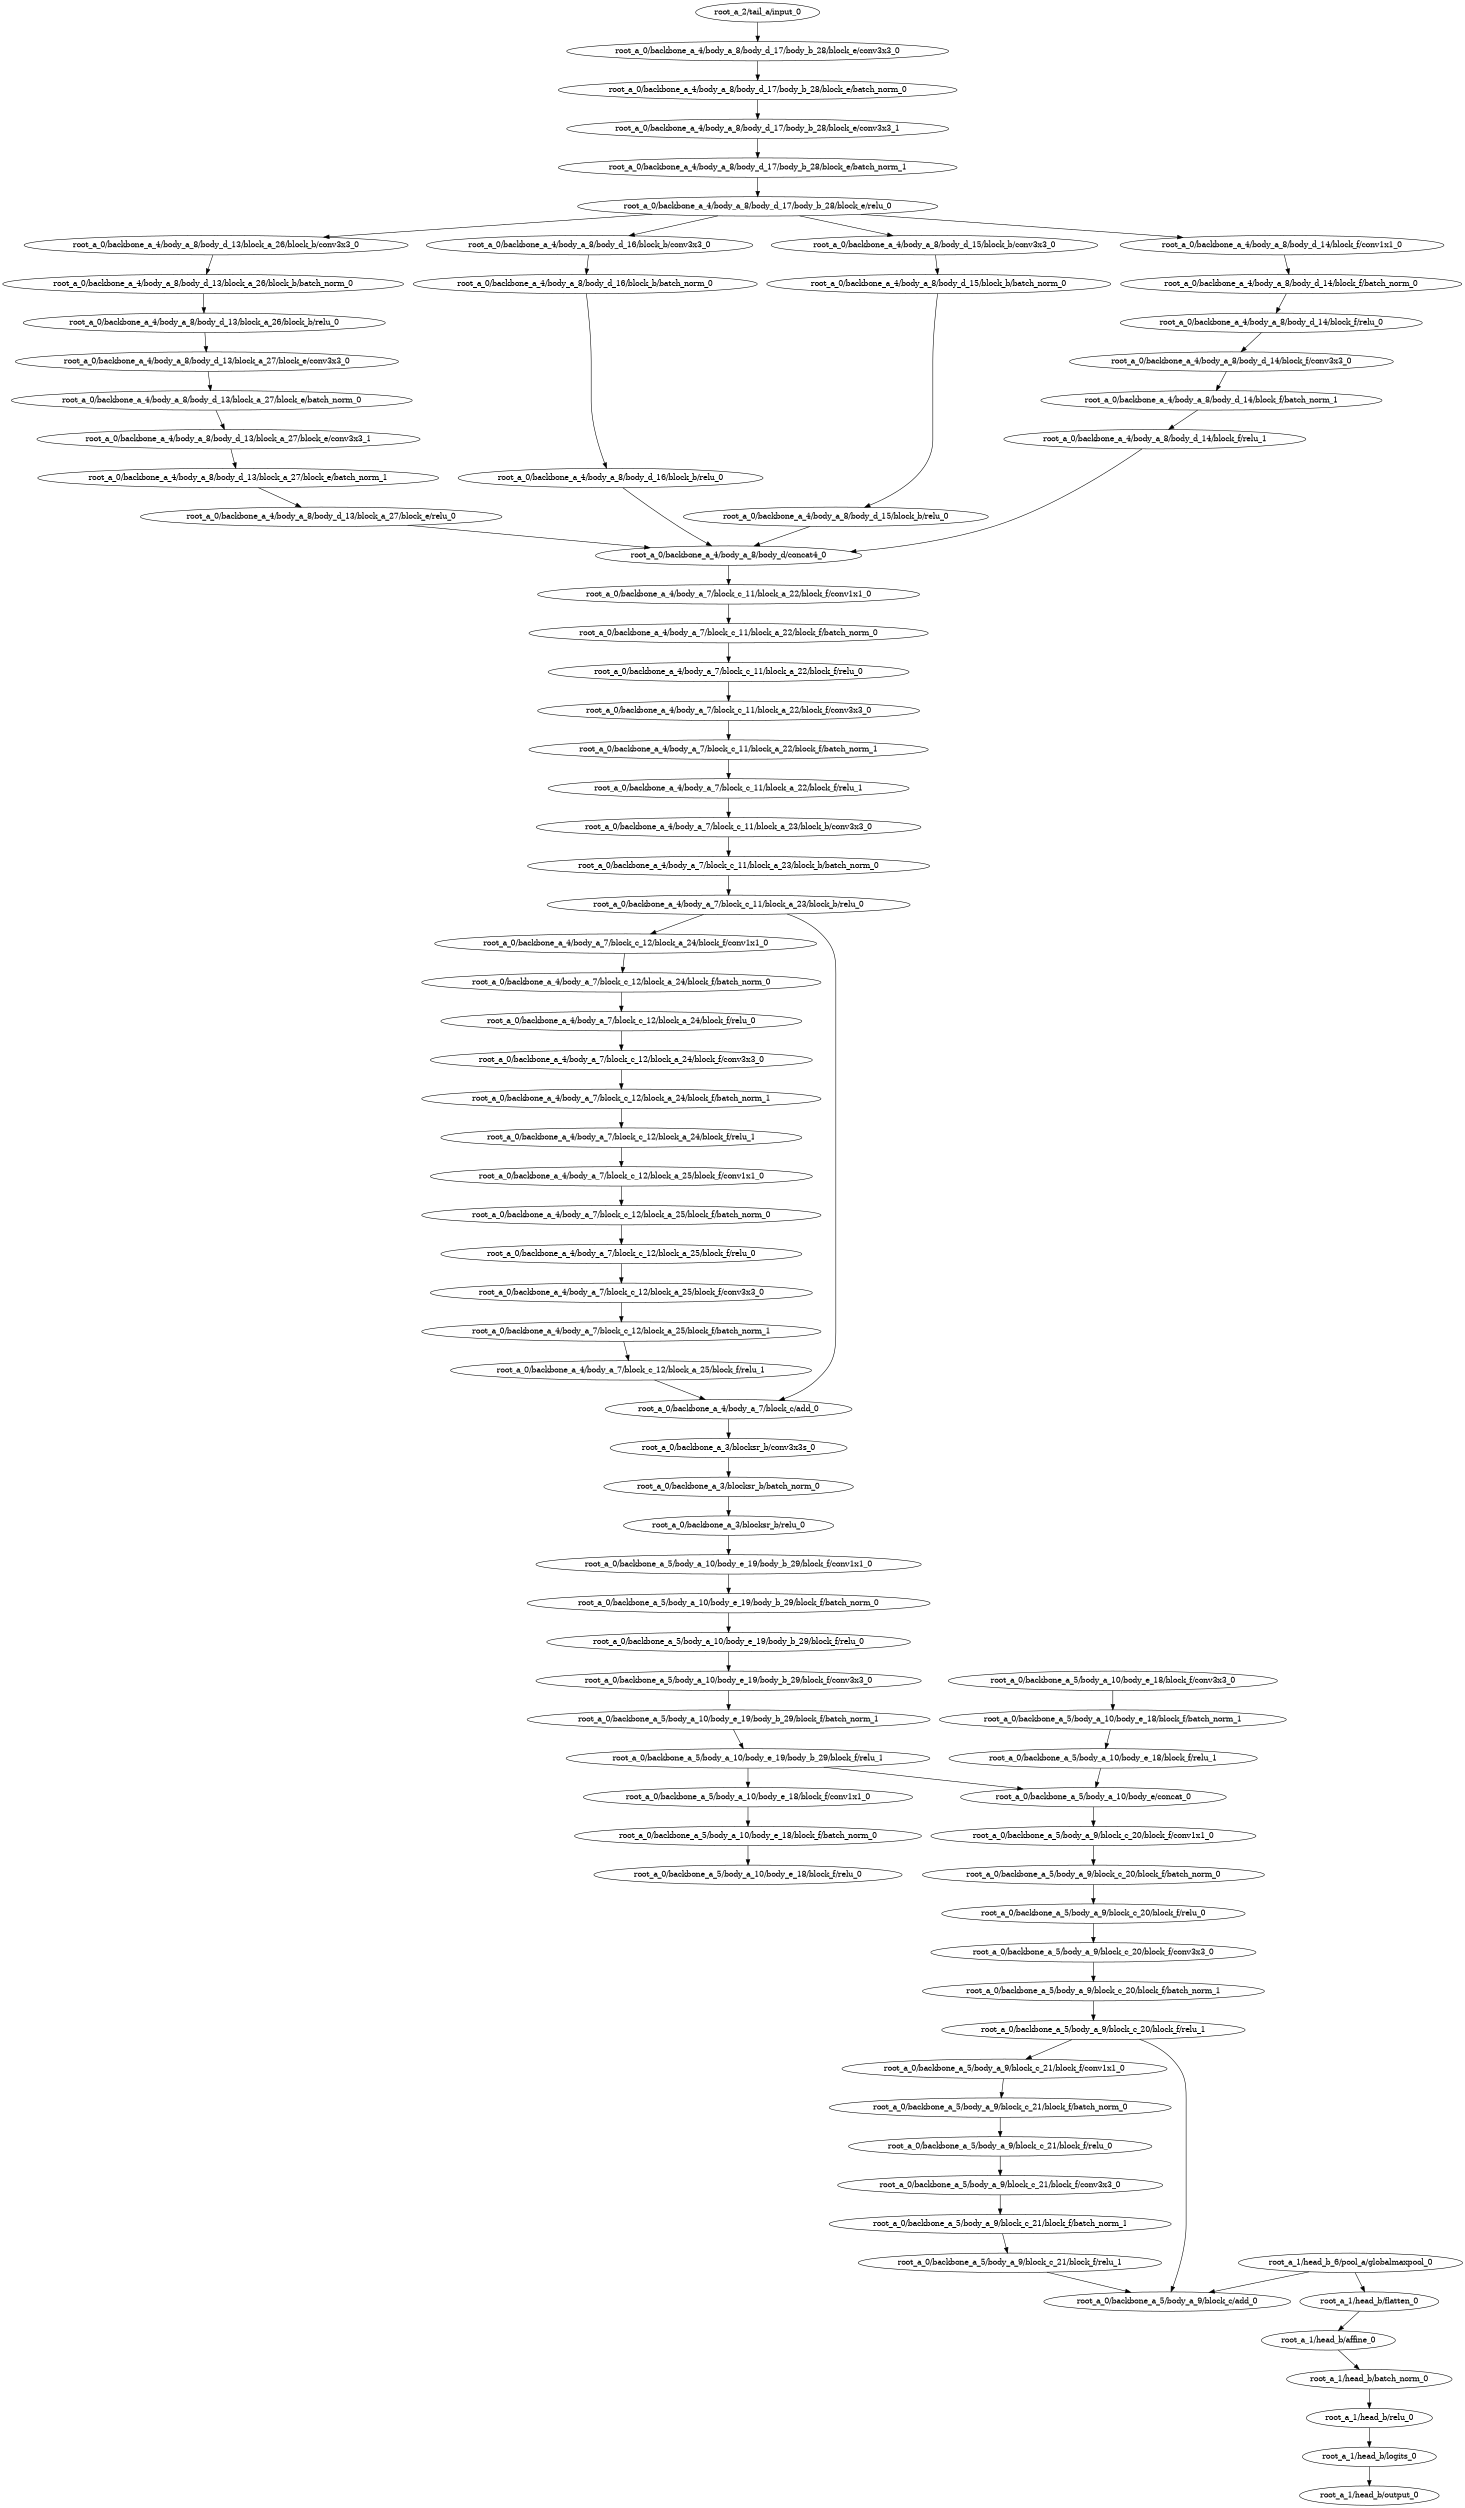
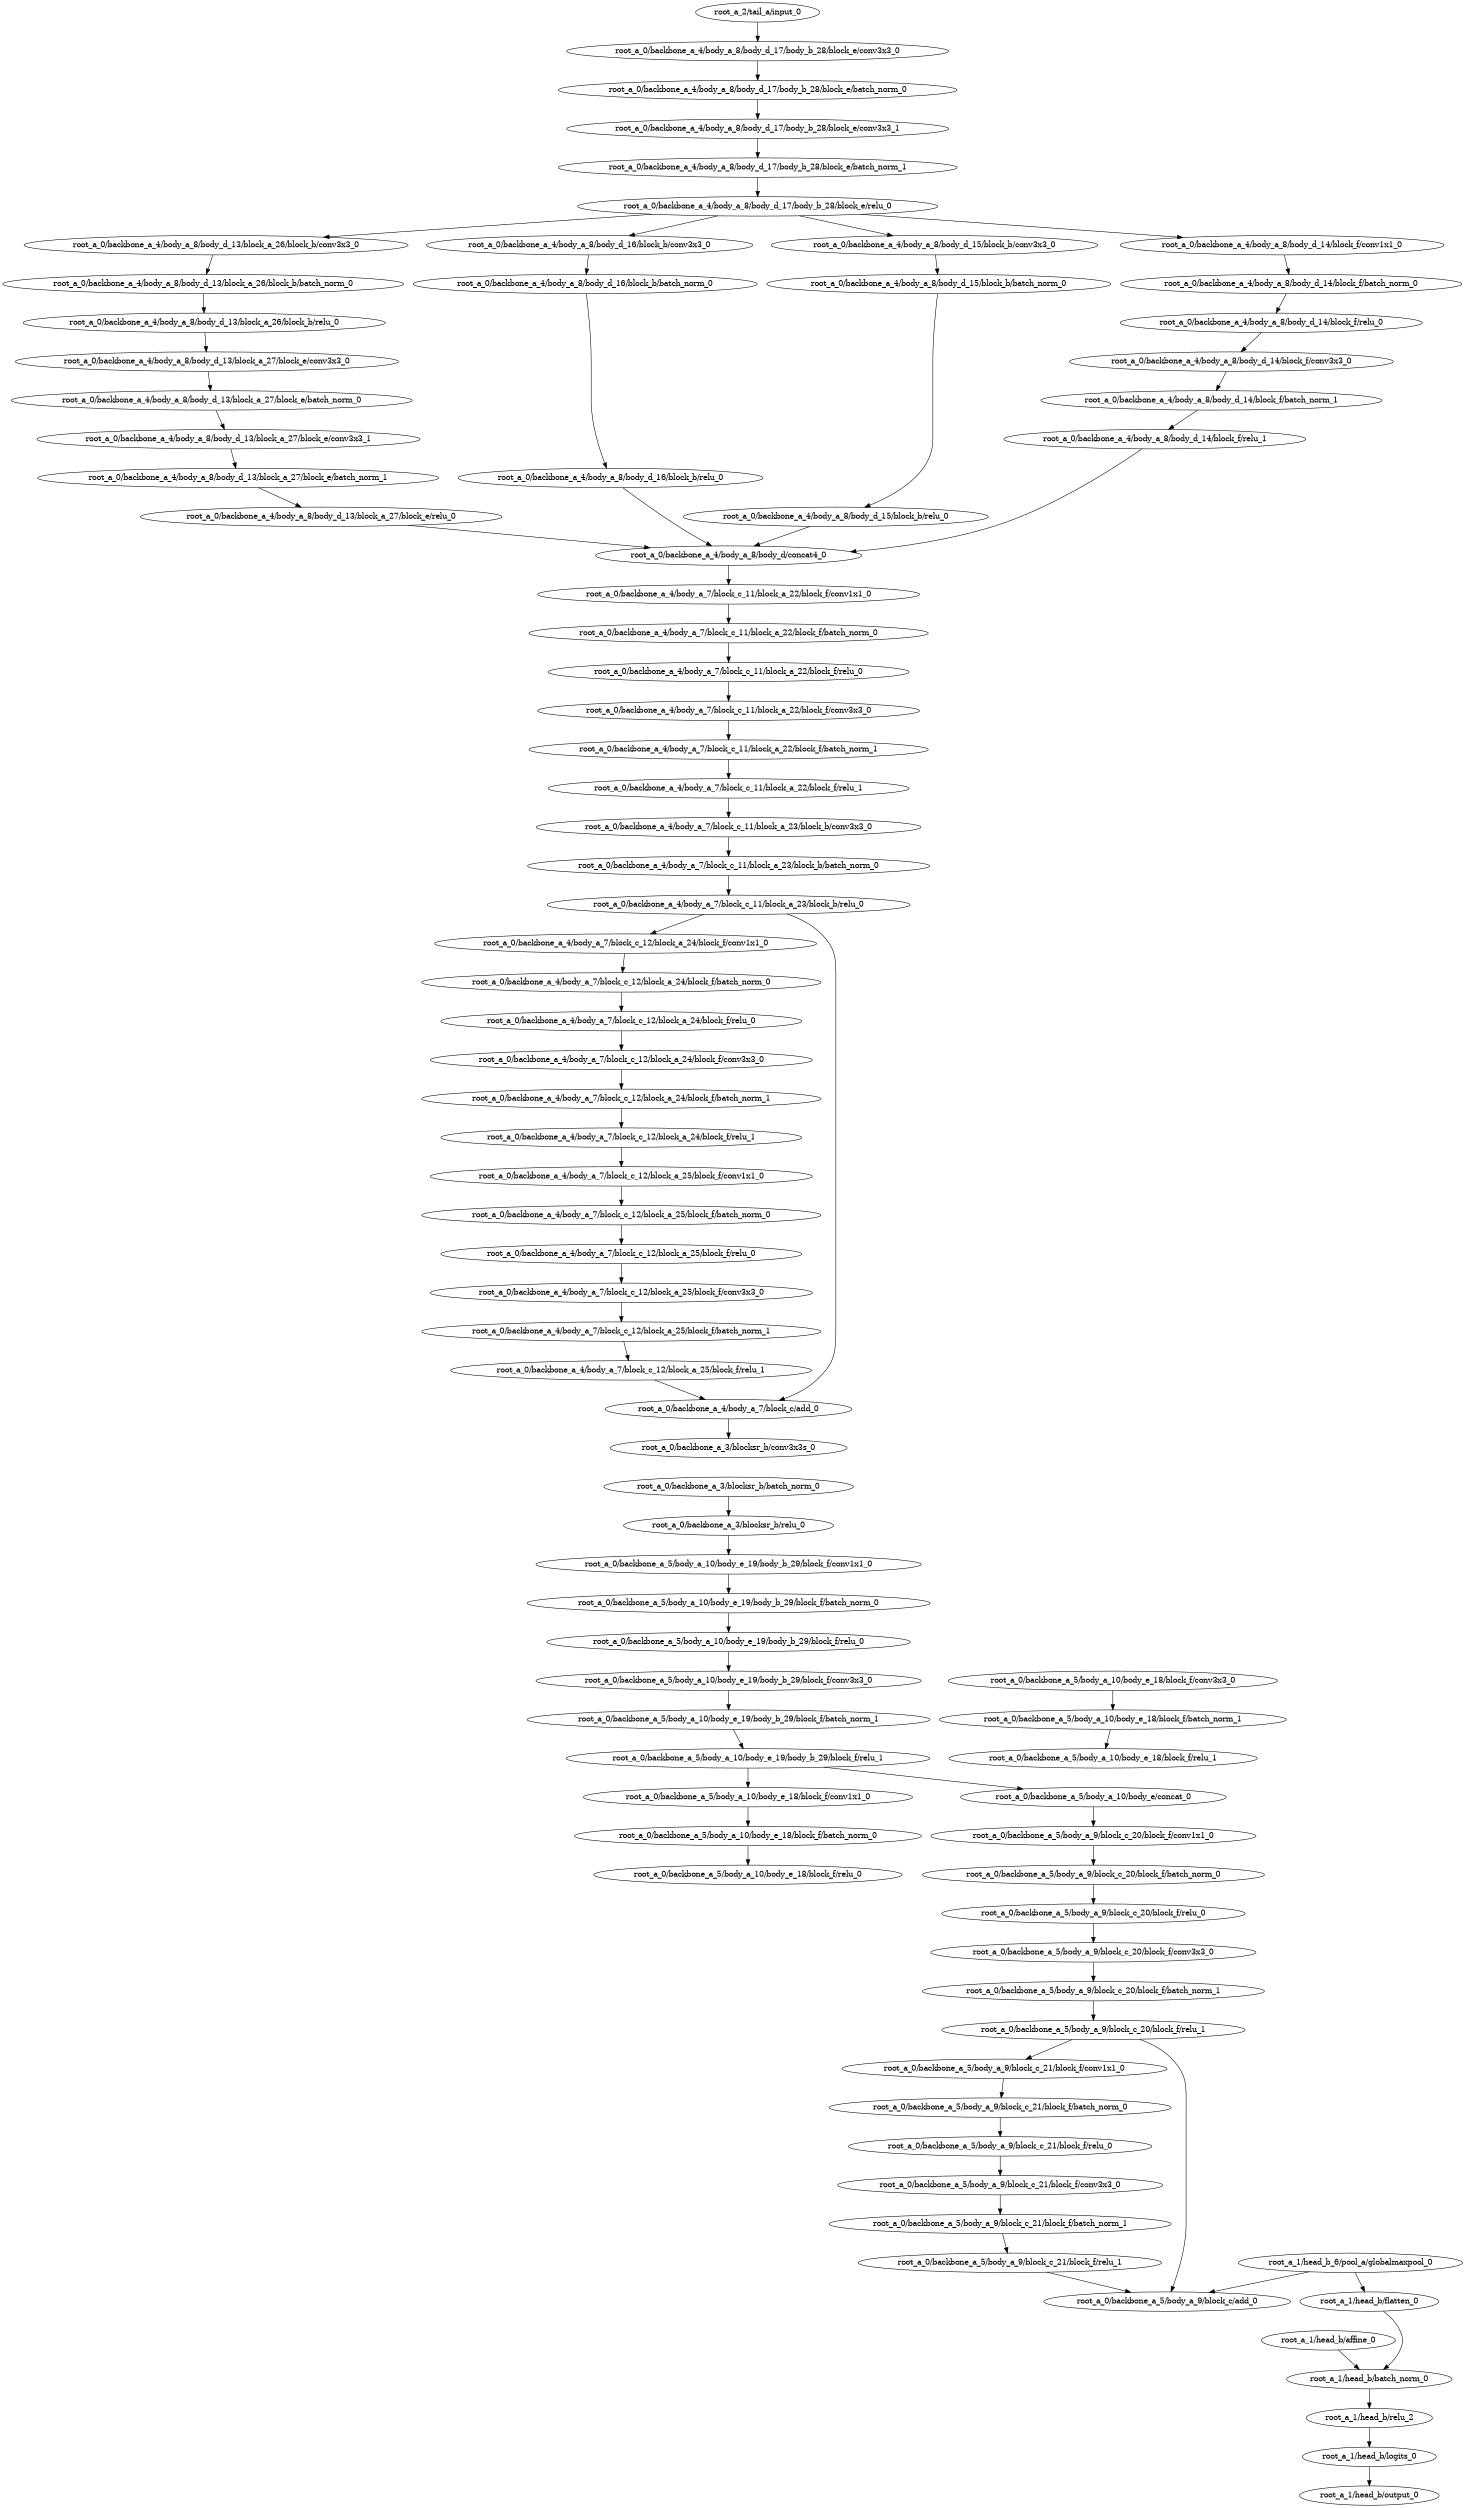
edge "root_a_0/backbone_a_3/blocksr_b/conv3x3s_0" -> "root_a_0/backbone_a_3/blocksr_b/batch_norm_0": removed
edge "root_a_0/backbone_a_5/body_a_10/body_e_18/block_f/relu_1" -> "root_a_0/backbone_a_5/body_a_10/body_e/concat_0": removed
edge "root_a_1/head_b/flatten_0" -> "root_a_1/head_b/affine_0": now "root_a_1/head_b/flatten_0" -> "root_a_1/head_b/batch_norm_0"
node "root_a_1/head_b/relu_0": label "root_a_1/head_b/relu_0" -> "root_a_1/head_b/relu_2"
